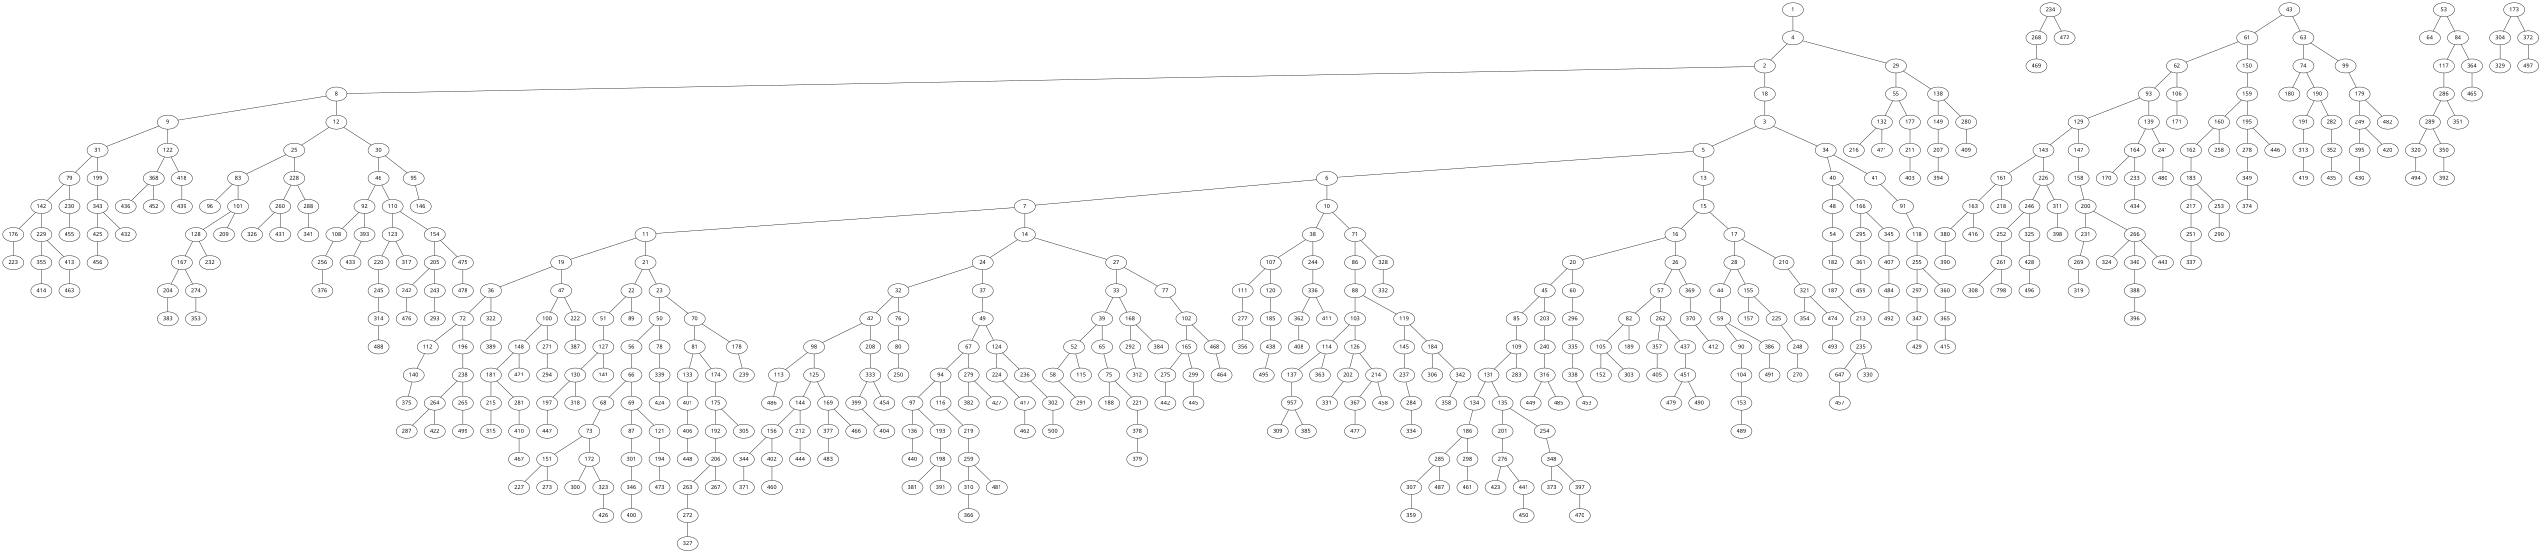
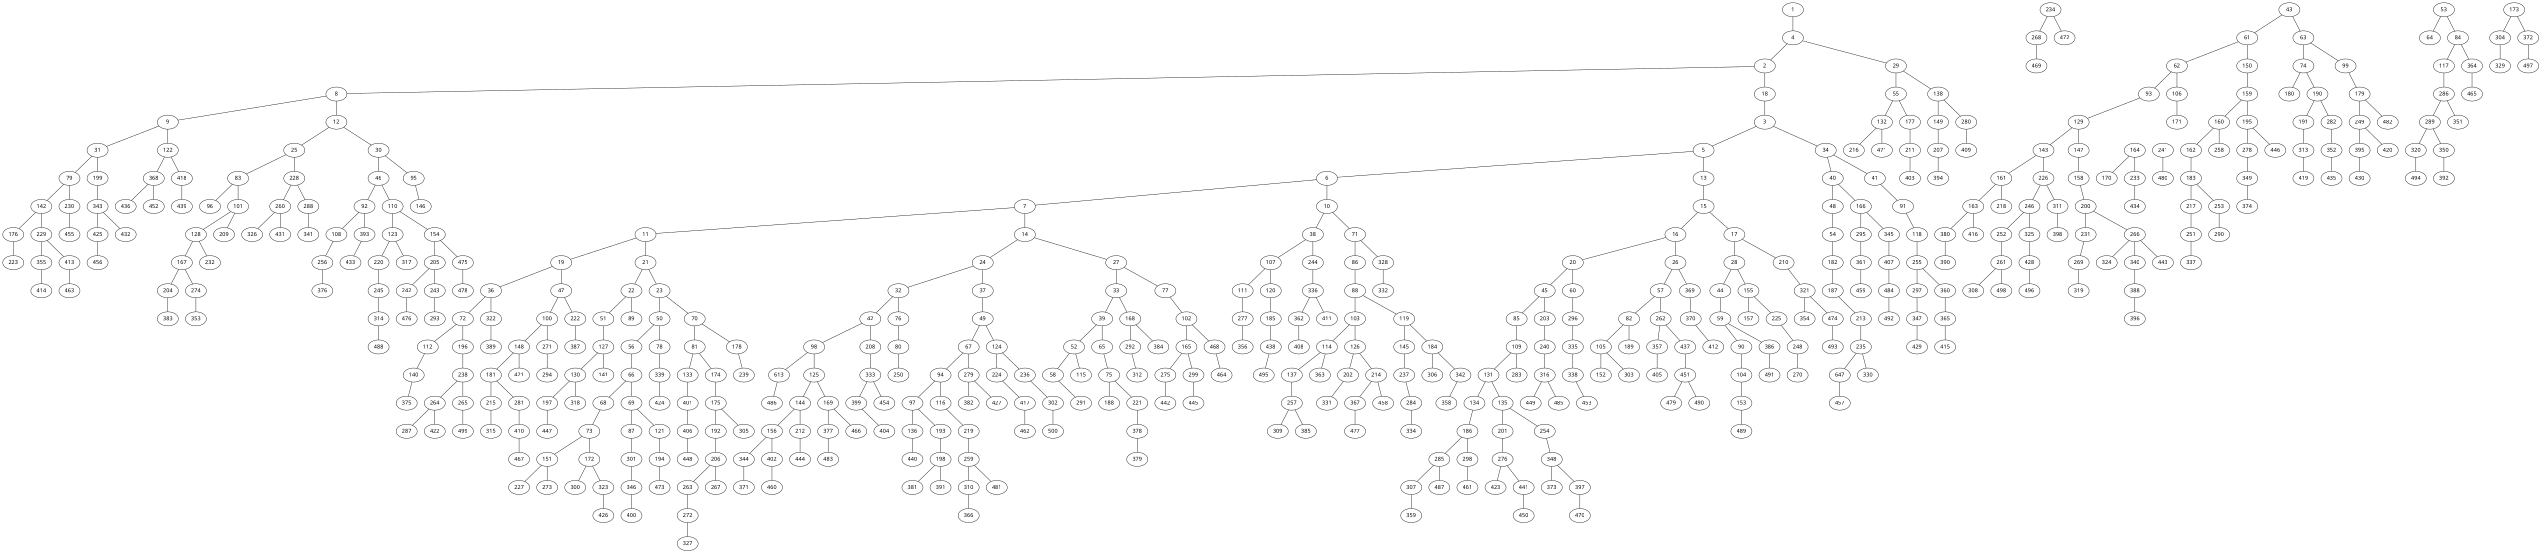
node "139": removed
node "798": label "798" -> "498"
node "113": label "113" -> "613"
node "957": label "957" -> "257"
